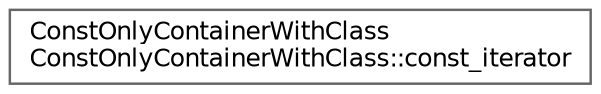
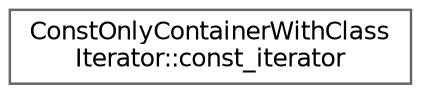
node "ConstOnlyContainerWithClass ConstOnlyContainerWithClass::const_iterator": label "ConstOnlyContainerWithClass ConstOnlyContainerWithClass::const_iterator" -> "ConstOnlyContainerWithClass Iterator::const_iterator"
